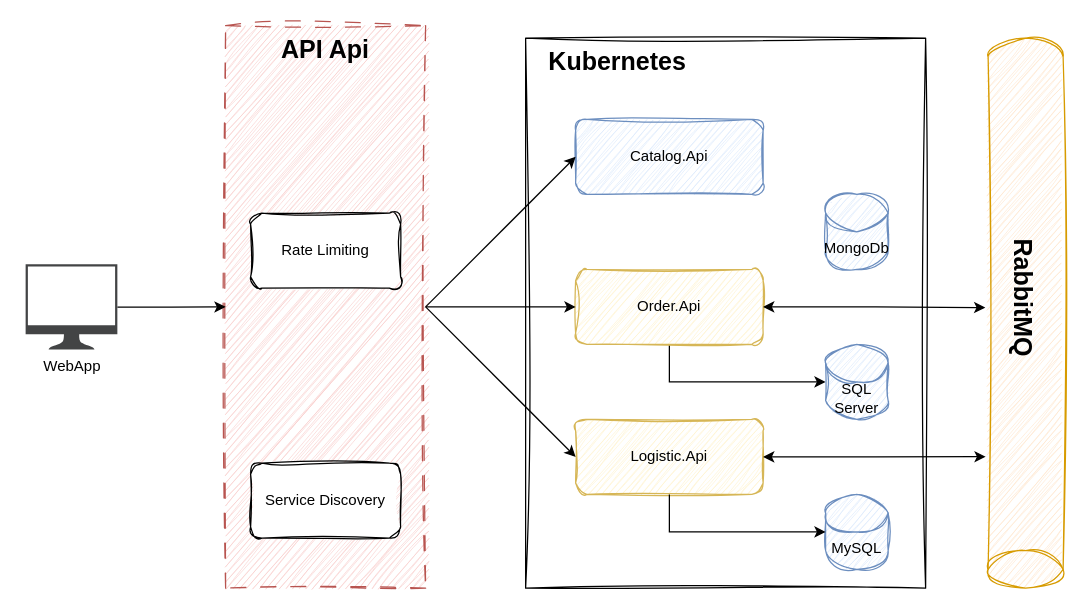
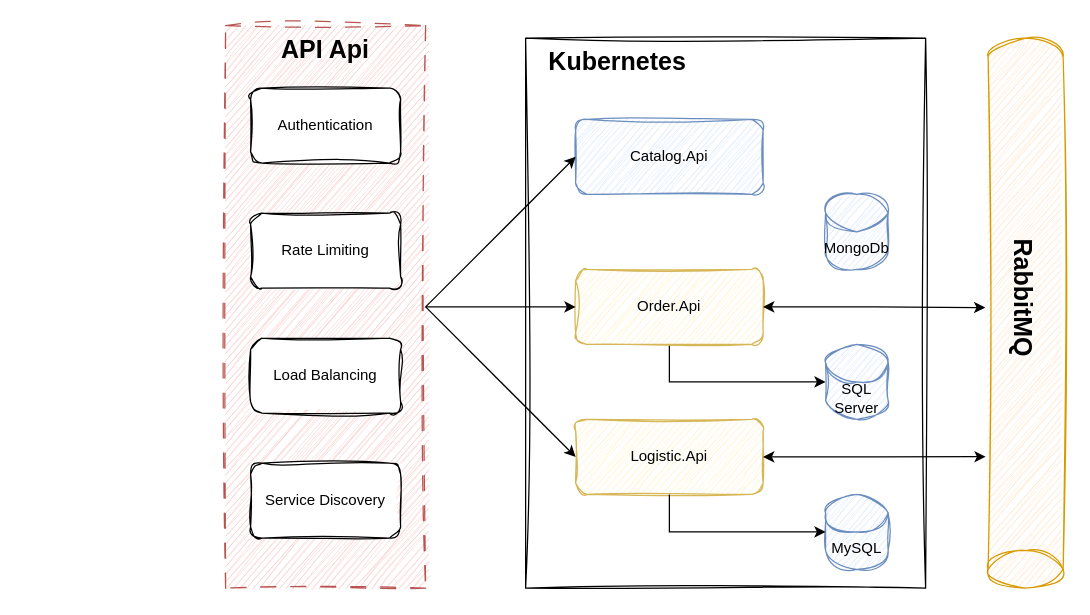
node "Authentication": added
node "WebApp": removed
edge "WebApp" -> "API Api": removed
node "Load Balancing": added
